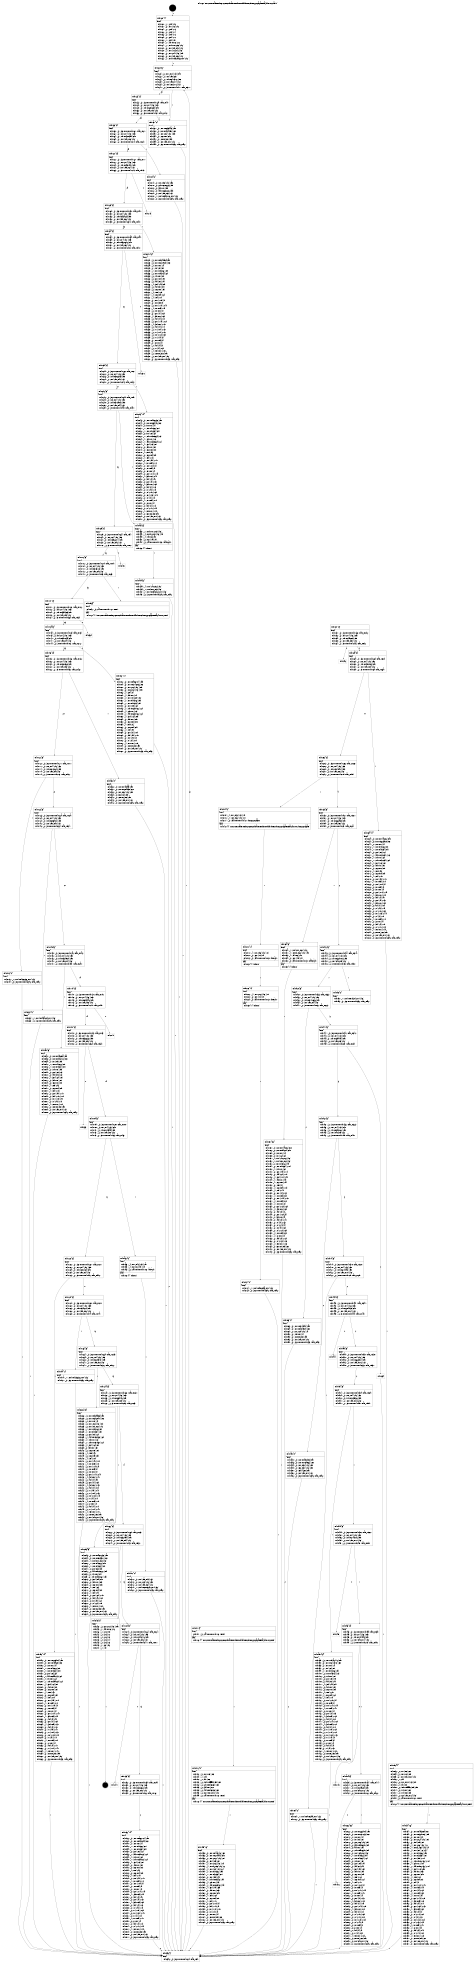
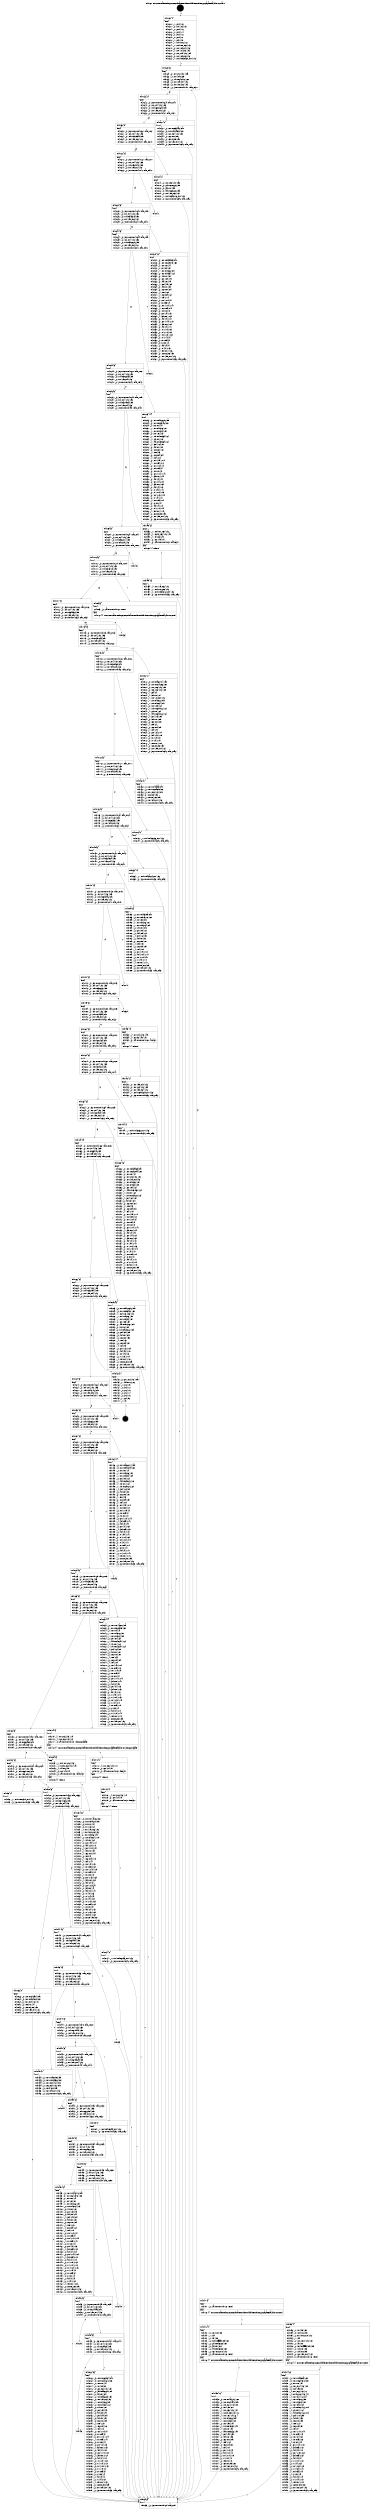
edge "0x401898 [25]" -> "0x4018b1 [25]": added, label "11"
node "0x401fd8 [144]": removed
